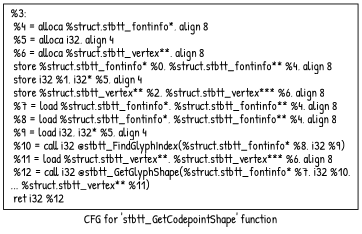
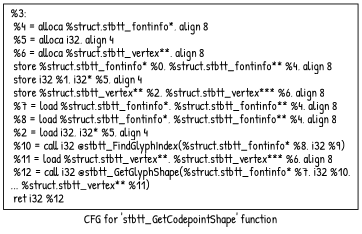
node "%3:": text "%9 = load i32, i32* %5, align 4" -> "%2 = load i32, i32* %5, align 4"
